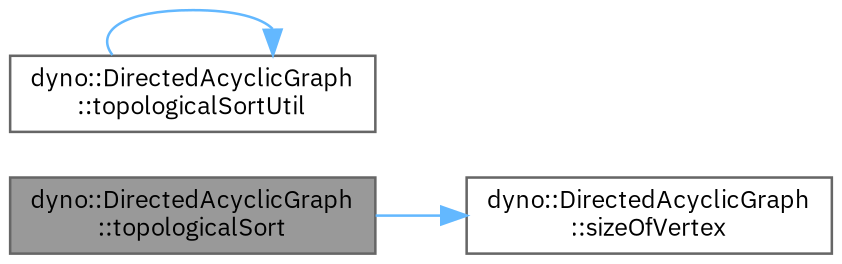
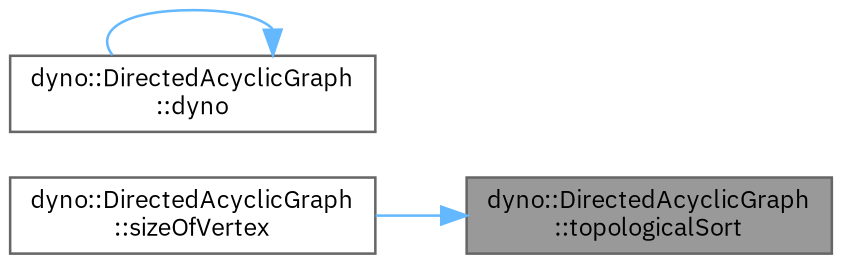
node "dyno::DirectedAcyclicGraph ::topologicalSortUtil": label "dyno::DirectedAcyclicGraph ::topologicalSortUtil" -> "dyno::DirectedAcyclicGraph ::dyno"
edge "dyno::DirectedAcyclicGraph ::topologicalSort" -> "dyno::DirectedAcyclicGraph ::sizeOfVertex": reversed
